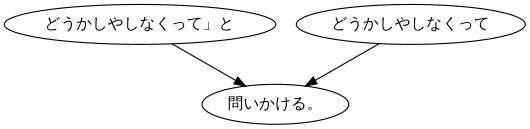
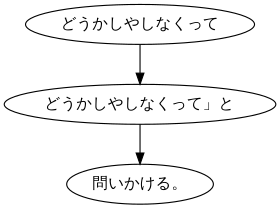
edge "どうかしやしなくって" -> "問いかける。": now "どうかしやしなくって" -> "どうかしやしなくって」と"
